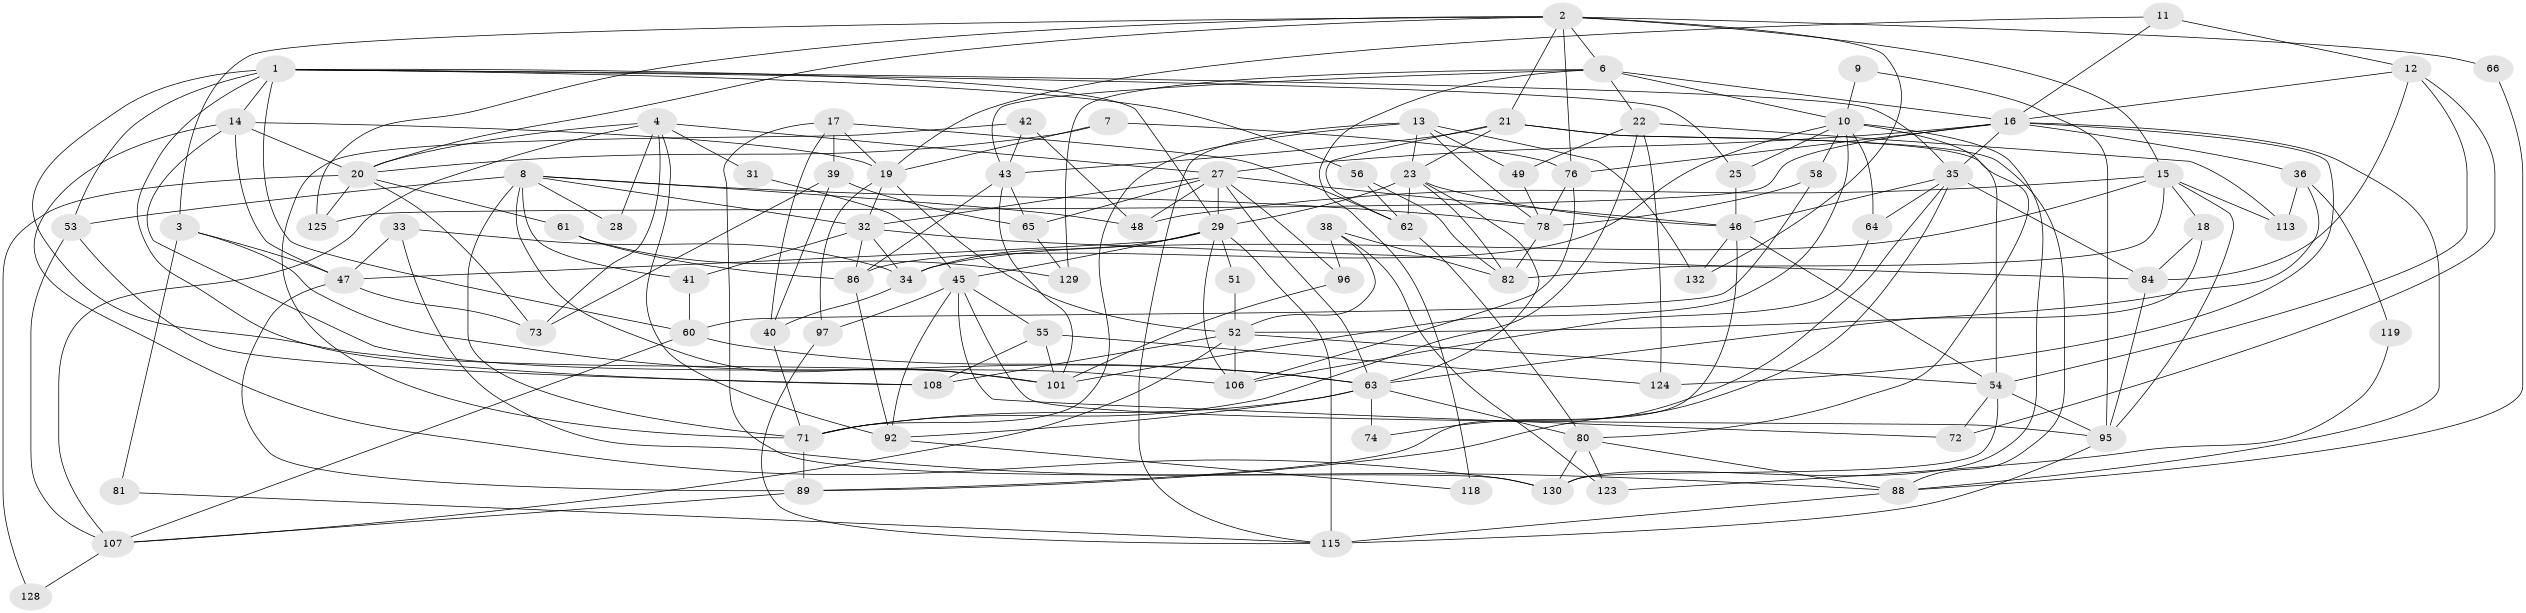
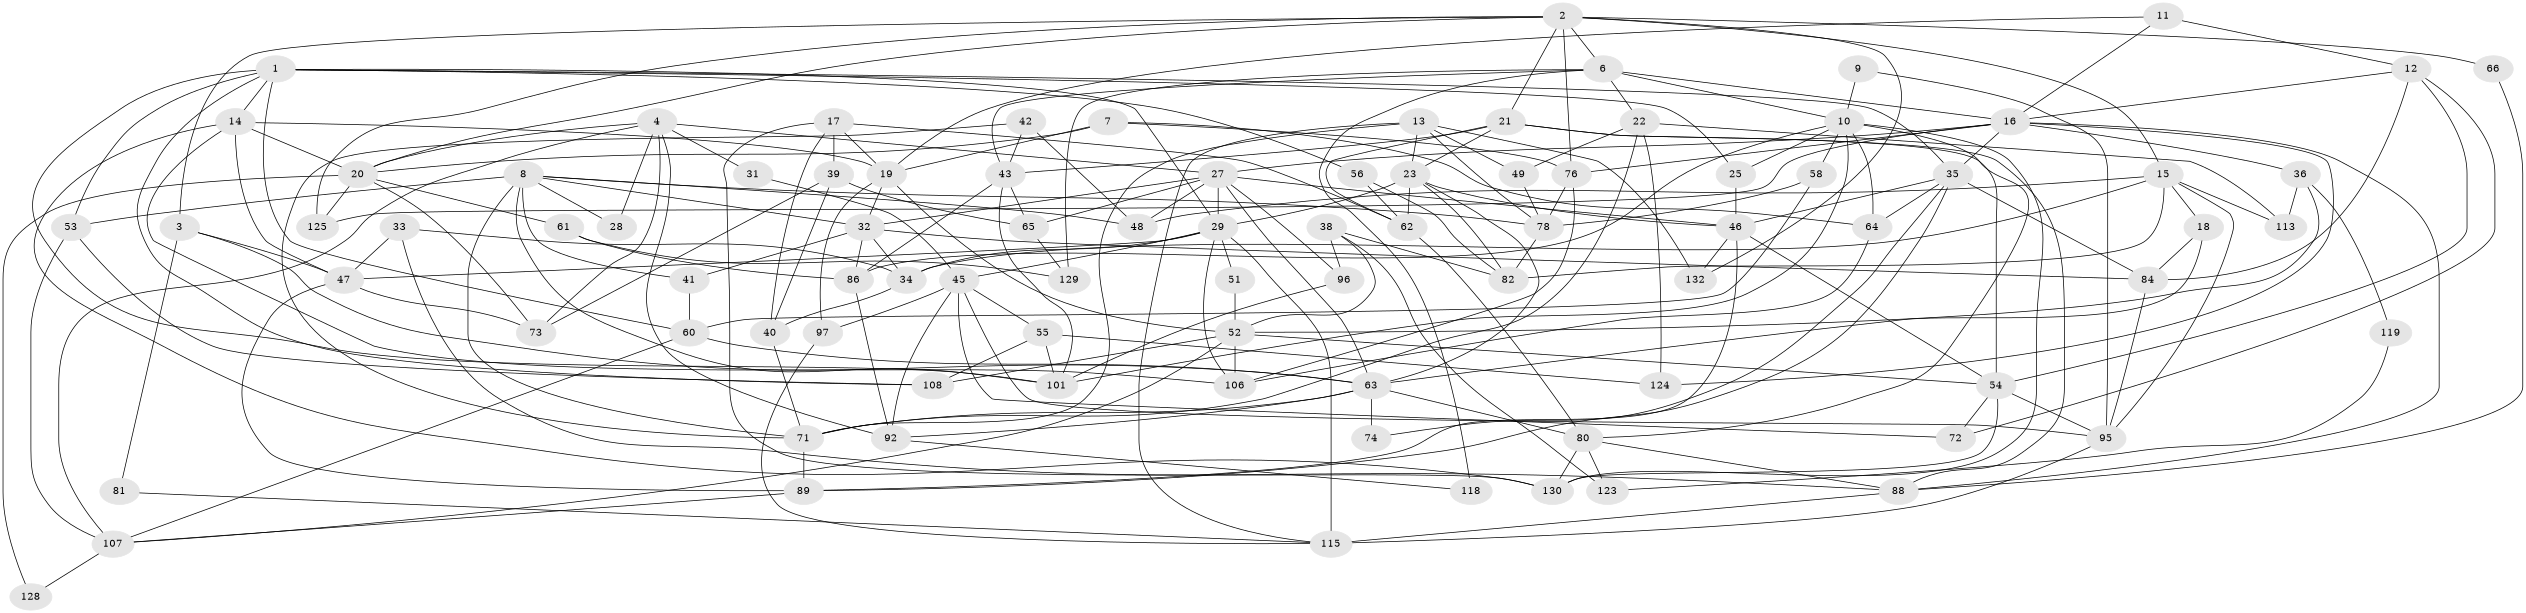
edge "7" -- "64": added
